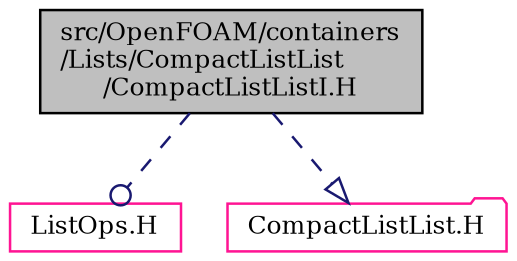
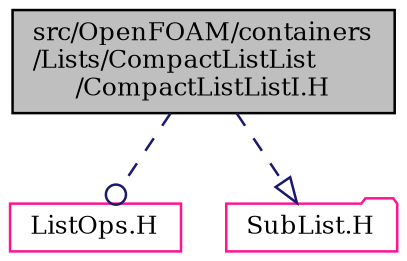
node "CompactListList.H": label "CompactListList.H" -> "SubList.H"
